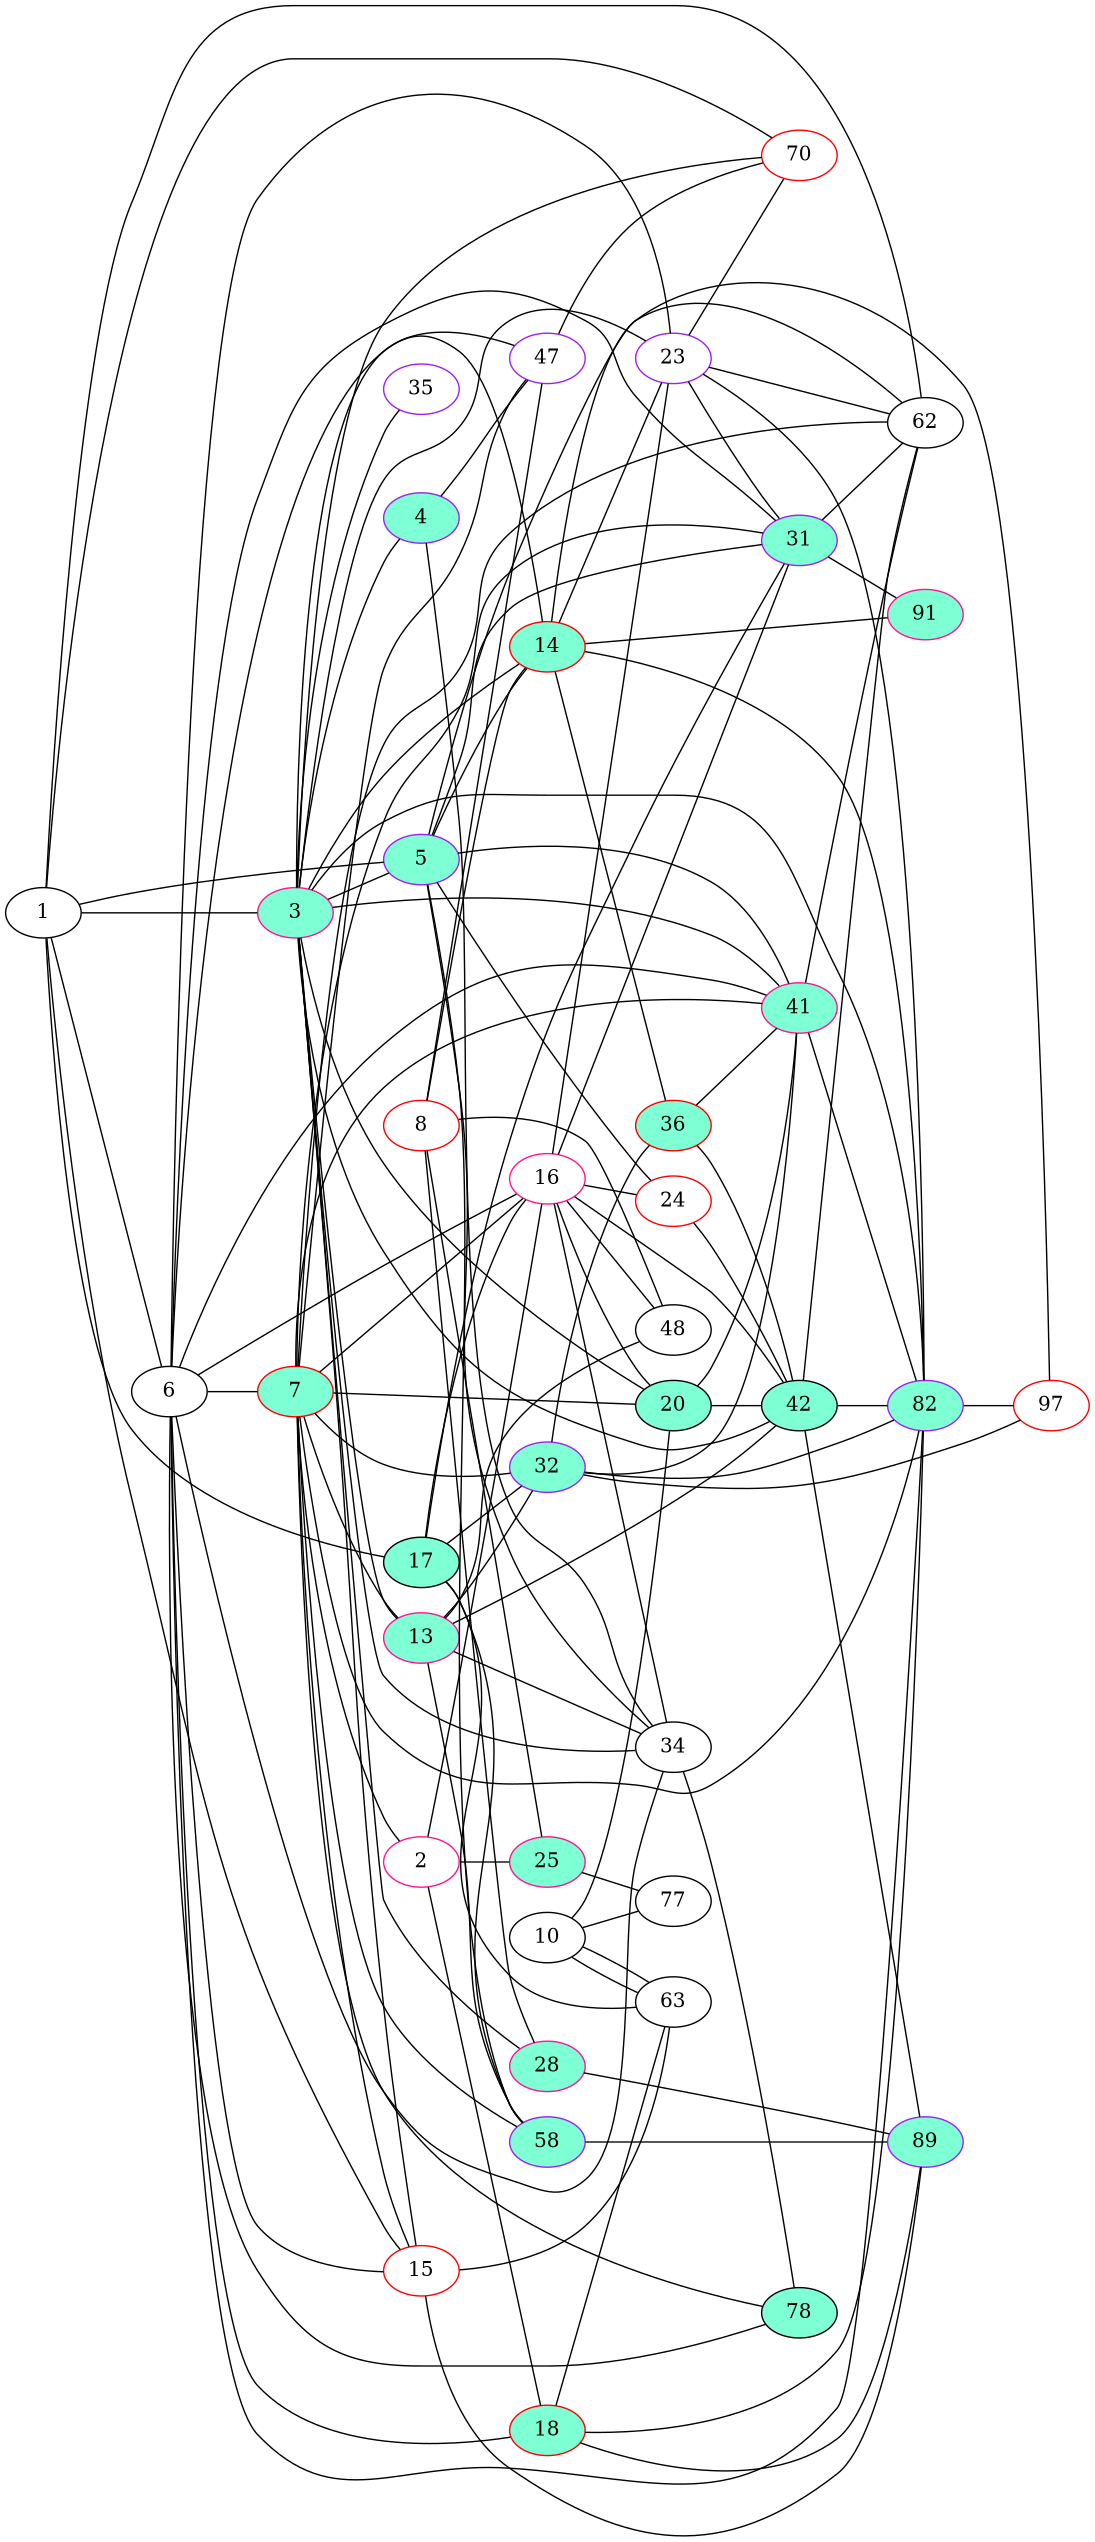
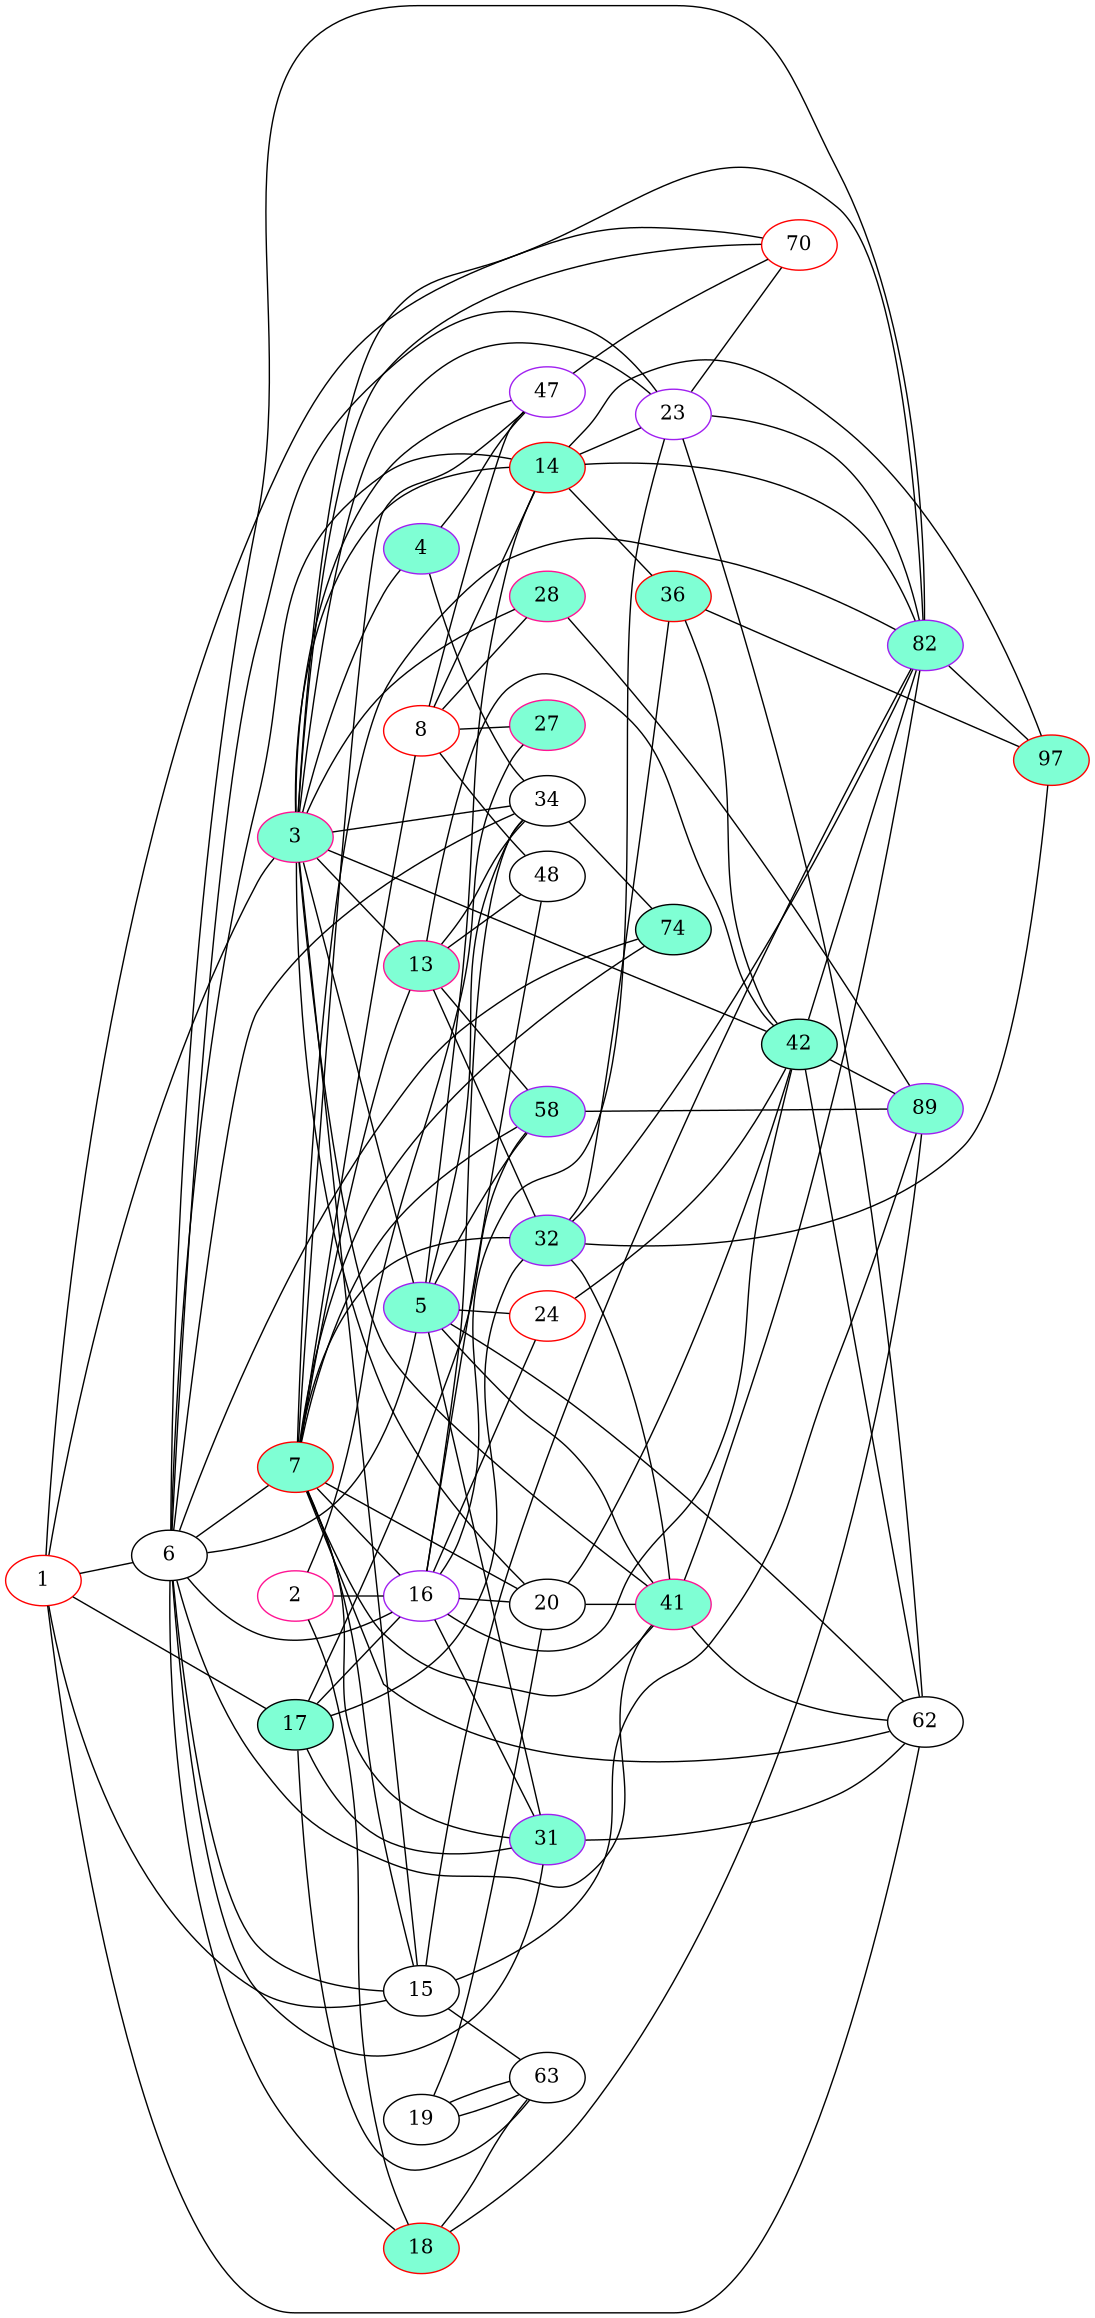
node "35": removed
edge "23" -- "31": removed
node "91": removed
edge "5" -- "1": now "5" -- "6"
node "1": color black -> red
edge "41" -- "36": now "97" -- "36"
node "16": color deeppink -> purple
node "20": fillcolor aquamarine -> white
node "97": fillcolor white -> aquamarine
edge "7" -- "2": now "7" -- "8"
node "25": label "25" -> "27"
node "77": removed
node "10": label "10" -> "19"
edge "82" -- "18": now "82" -- "15"
node "15": color red -> black
node "78": label "78" -> "74"
